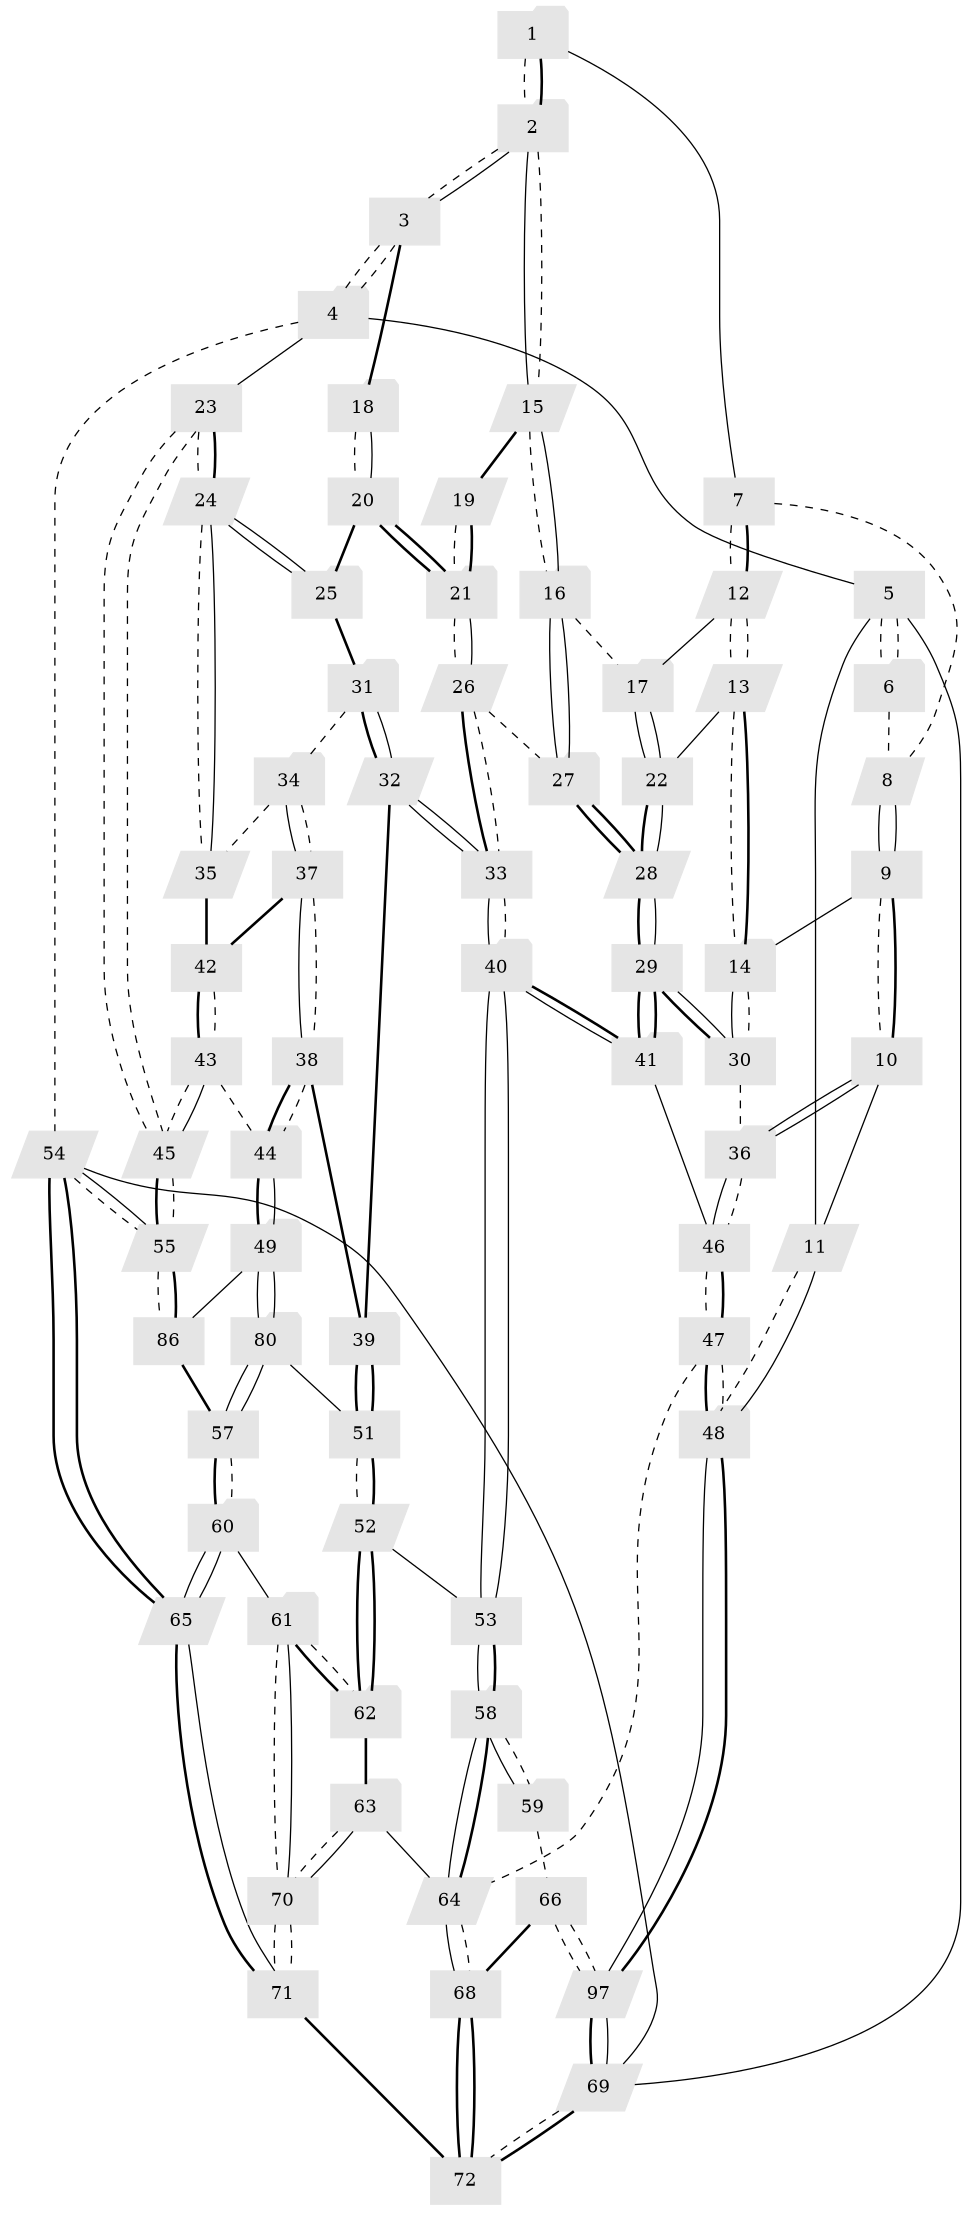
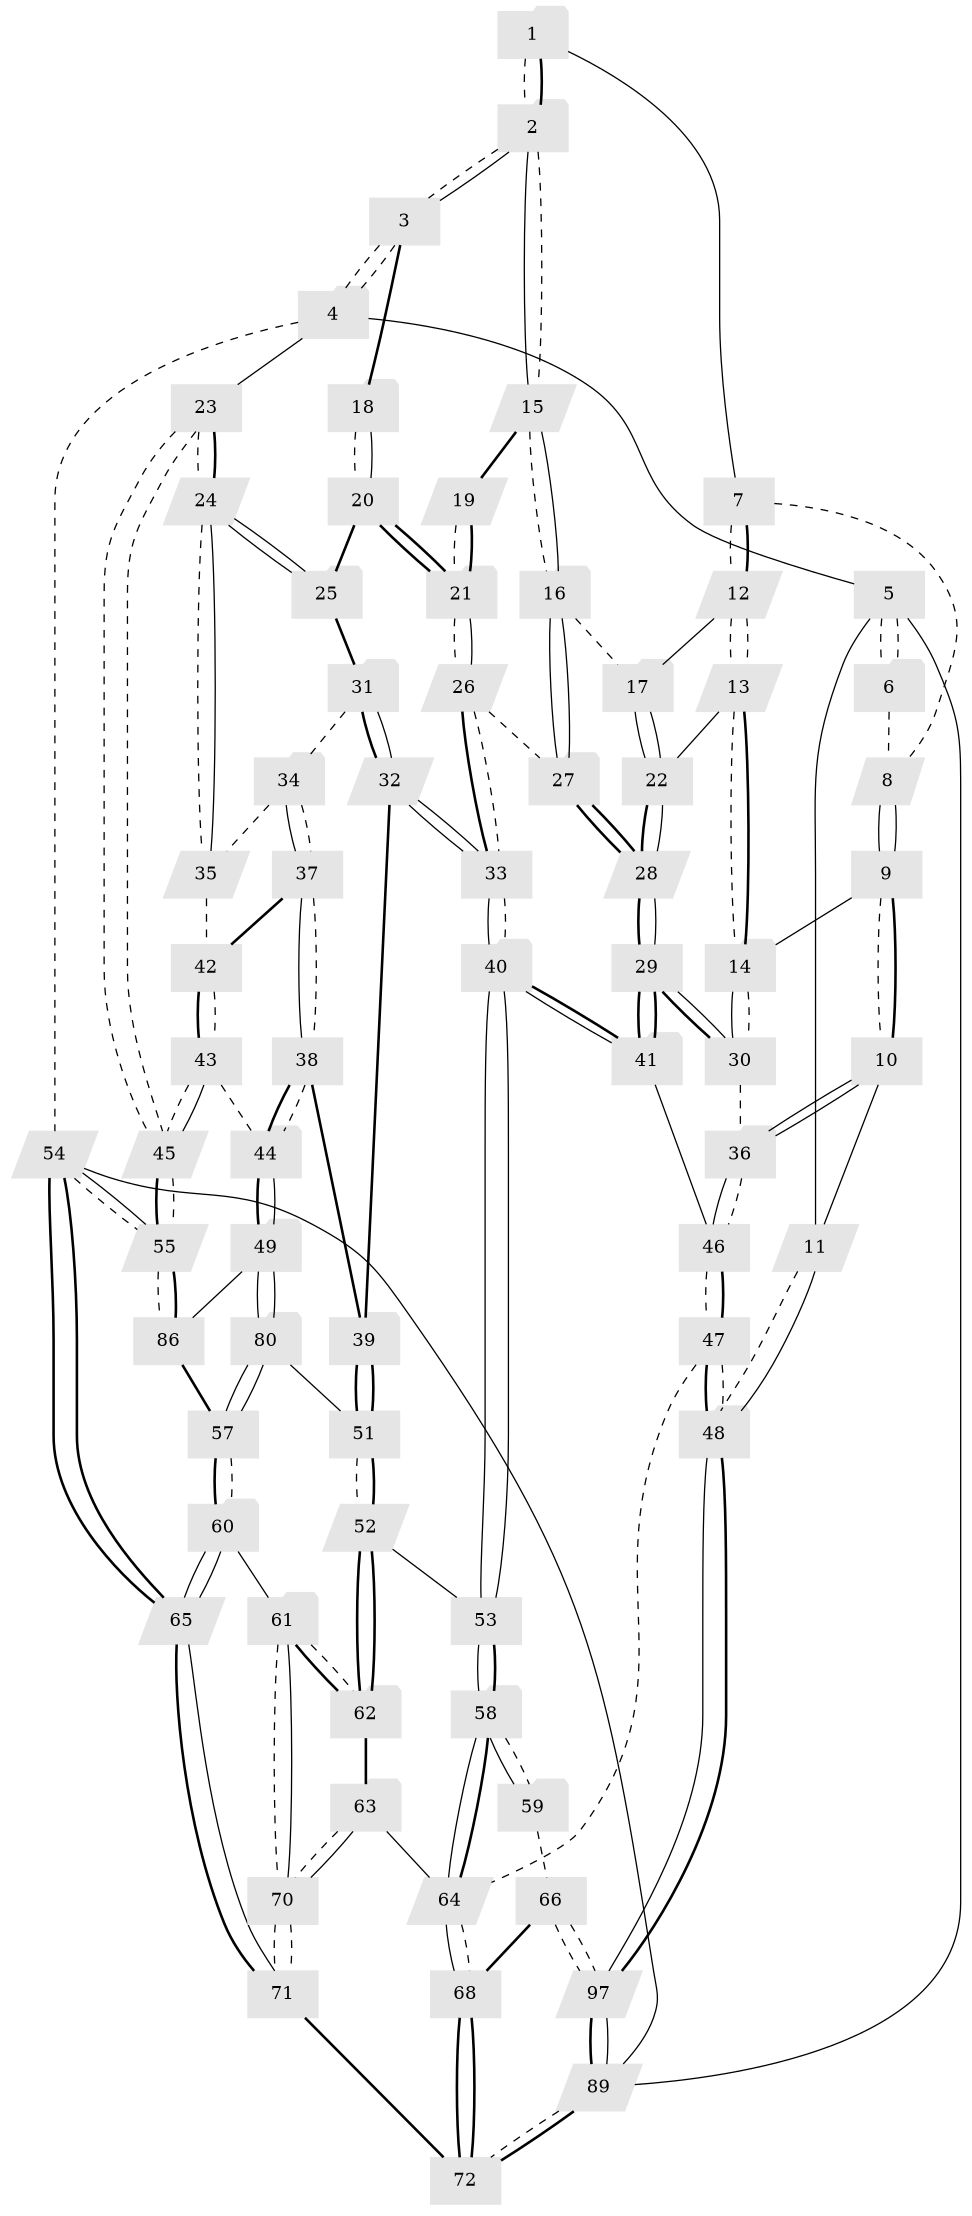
edge "35" -- "42": style bold -> dashed
node "69": label "69" -> "89"
